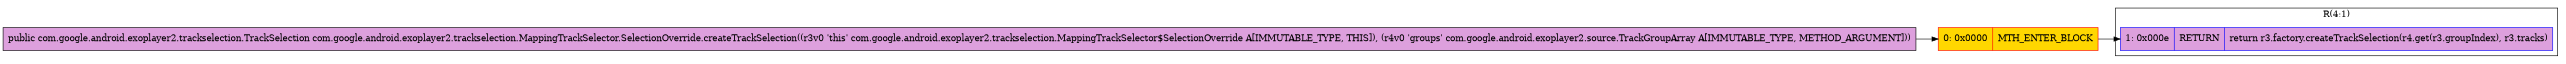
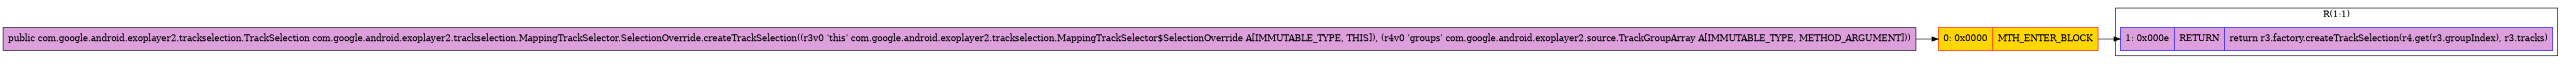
cluster "R(4:1)": label "R(4:1)" -> "R(1:1)"
